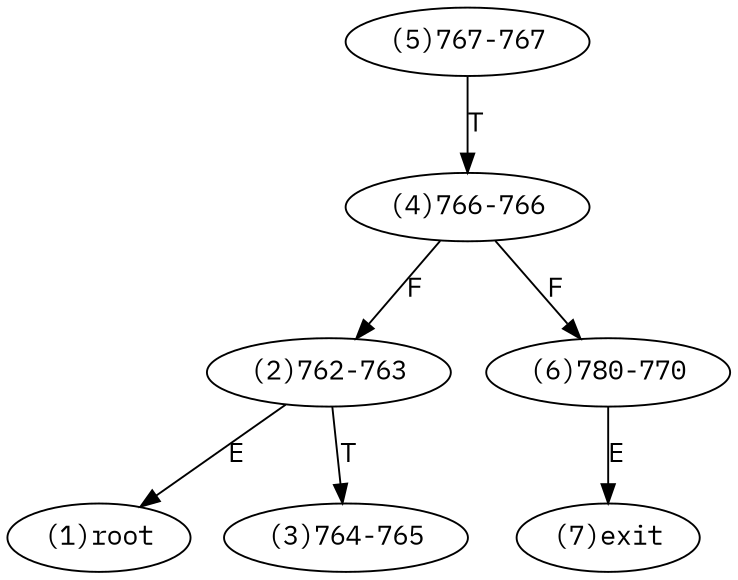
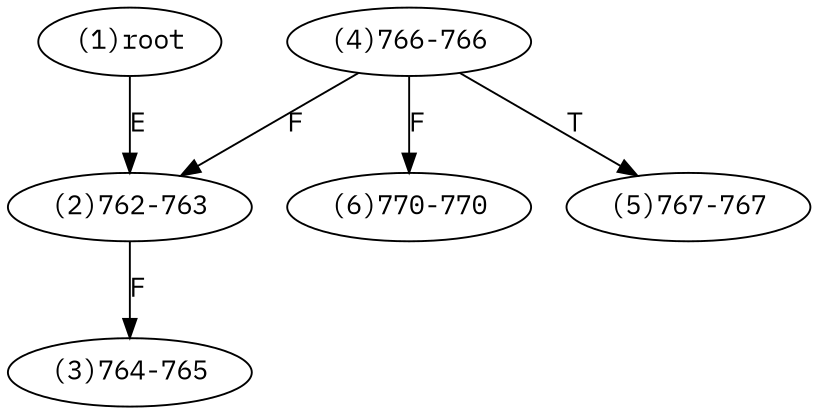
edge "(5)767-767" -> "(4)766-766": reversed
node "(6)780-770": label "(6)780-770" -> "(6)770-770"
edge "(2)762-763" -> "(1)root": reversed
edge "(2)762-763" -> "(3)764-765": label "T" -> "F"
node "(7)exit": removed
